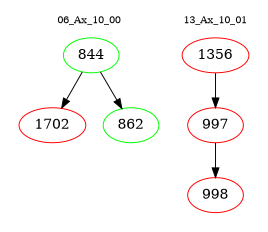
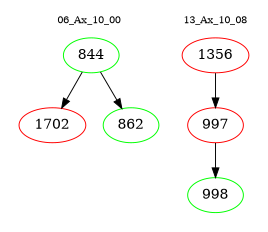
cluster "13_Ax_10_01": label "13_Ax_10_01" -> "13_Ax_10_08"
node "998": color red -> green
